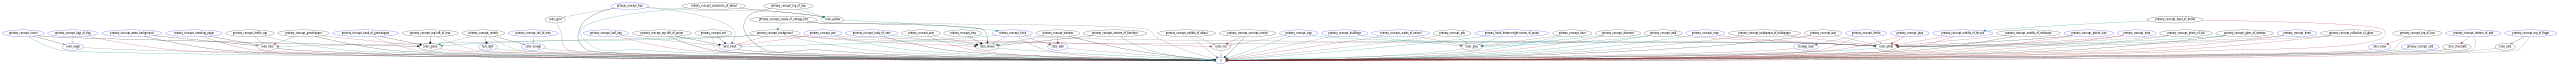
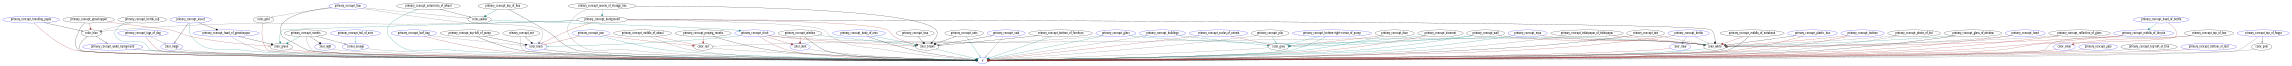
node "primary_concept_head_of_bottle": color black -> blue
node "primary_concept_concept_mantis": label "primary_concept_concept_mantis" -> "primary_concept_praying_mantis"
node "primary_concept_sign": label "primary_concept_sign" -> "primary_concept_glass"
node "primary_head_bottom-right-corner_of_pump": label "primary_head_bottom-right-corner_of_pump" -> "primary_concept_bottom-right-corner_of_pump"
node "primary_concept_note": label "primary_concept_note" -> "primary_concept_bottom"
edge "primary_concept_top-left_of_tree" -> "color_green": removed
edge "primary_concept_water_background" -> "color_blue": reversed
edge "primary_concept_seal" -> "color_brown": added
edge "primary_concept_pipe" -> "color_white": removed
edge "primary_concept_insect" -> "color_green": now "primary_concept_insect" -> "primary_concept_head_of_grasshopper"
edge "primary_concept_background" -> "color_white": color gray40 -> black
node "text_light": label "text_light" -> "color_light"
node "color_orange": label "color_orange" -> "corner_orange"
node "storage_clear": label "storage_clear" -> "color_clear"
node "color_chocolate": removed
edge "primary_concept_ants" -> "y": color brown -> teal
